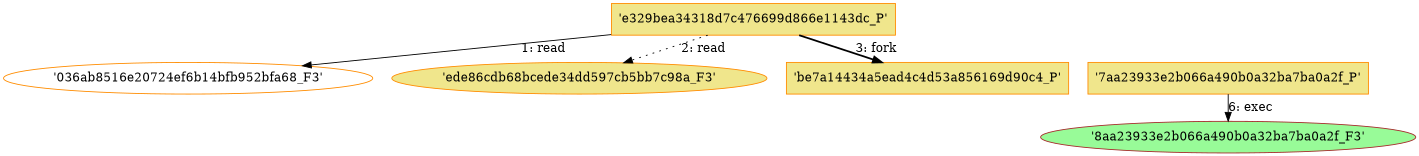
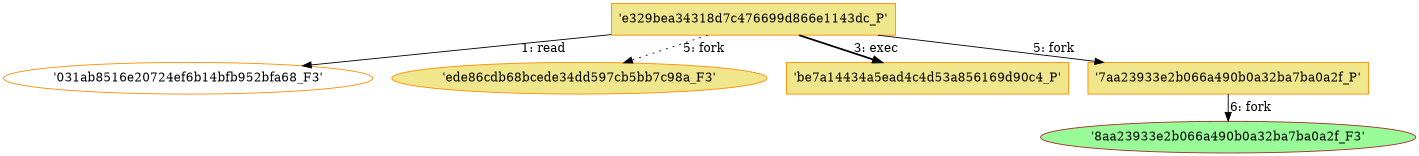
edge "'e329bea34318d7c476699d866e1143dc_P'" -> "'7aa23933e2b066a490b0a32ba7ba0a2f_P'": added, label "5: fork"
edge "'e329bea34318d7c476699d866e1143dc_P'" -> "'ede86cdb68bcede34dd597cb5bb7c98a_F3'": label "2: read" -> "5: fork"
edge "'e329bea34318d7c476699d866e1143dc_P'" -> "'be7a14434a5ead4c4d53a856169d90c4_P'": label "3: fork" -> "3: exec"
node "'036ab8516e20724ef6b14bfb952bfa68_F3'": label "'036ab8516e20724ef6b14bfb952bfa68_F3'" -> "'031ab8516e20724ef6b14bfb952bfa68_F3'"
edge "'7aa23933e2b066a490b0a32ba7ba0a2f_P'" -> "'8aa23933e2b066a490b0a32ba7ba0a2f_F3'": label "6: exec" -> "6: fork"
